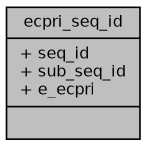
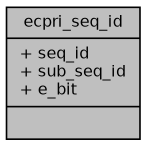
node "ecpri_seq_id": text "+ e_ecpri" -> "+ e_bit"
